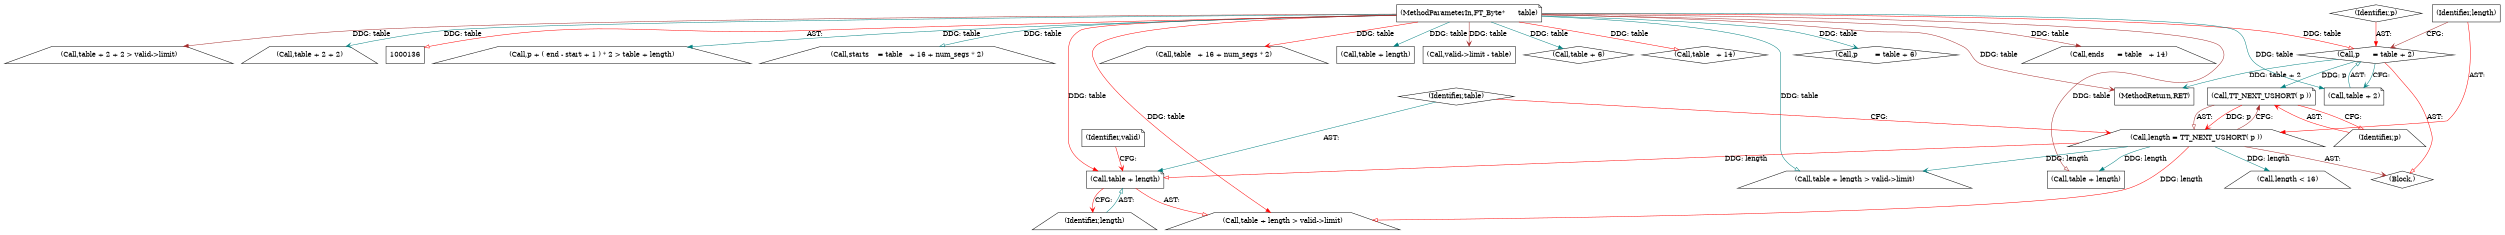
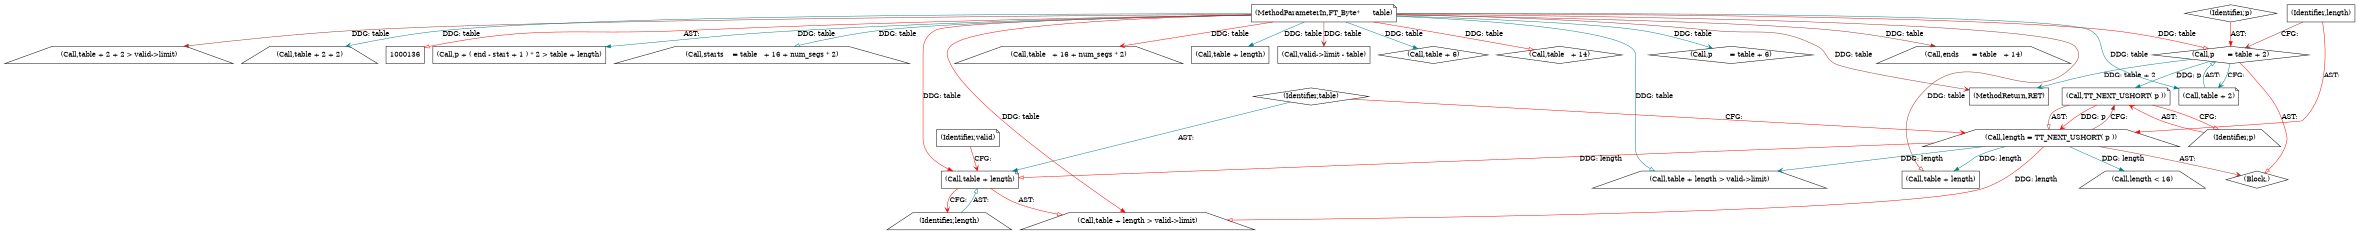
node "(Call,p + ( end - start + 1 ) * 2 > table + length)": shape trapezium -> box
